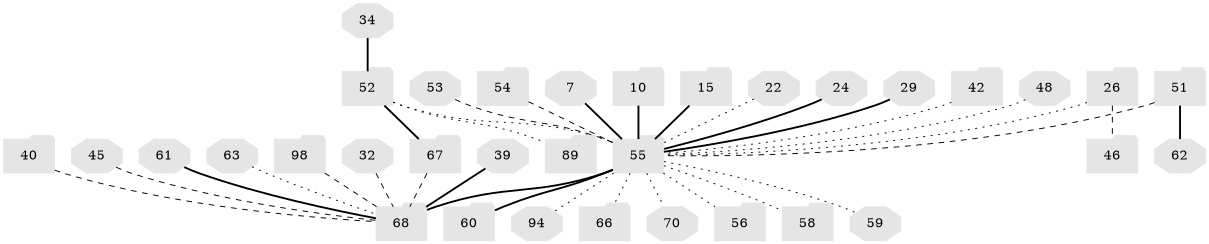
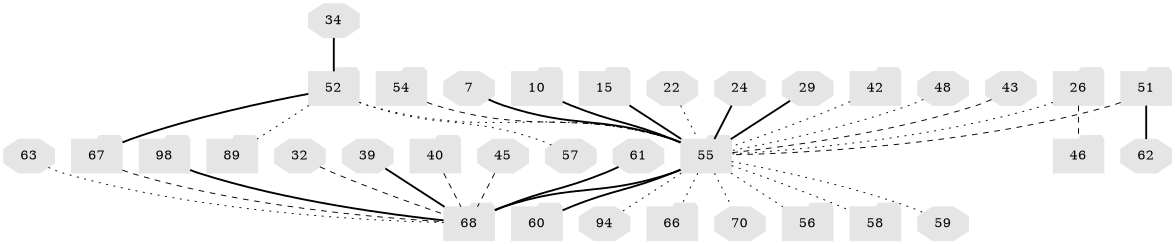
node "53": label "53" -> "43"
node "57": added
edge "98" -- "68": style dashed -> bold
